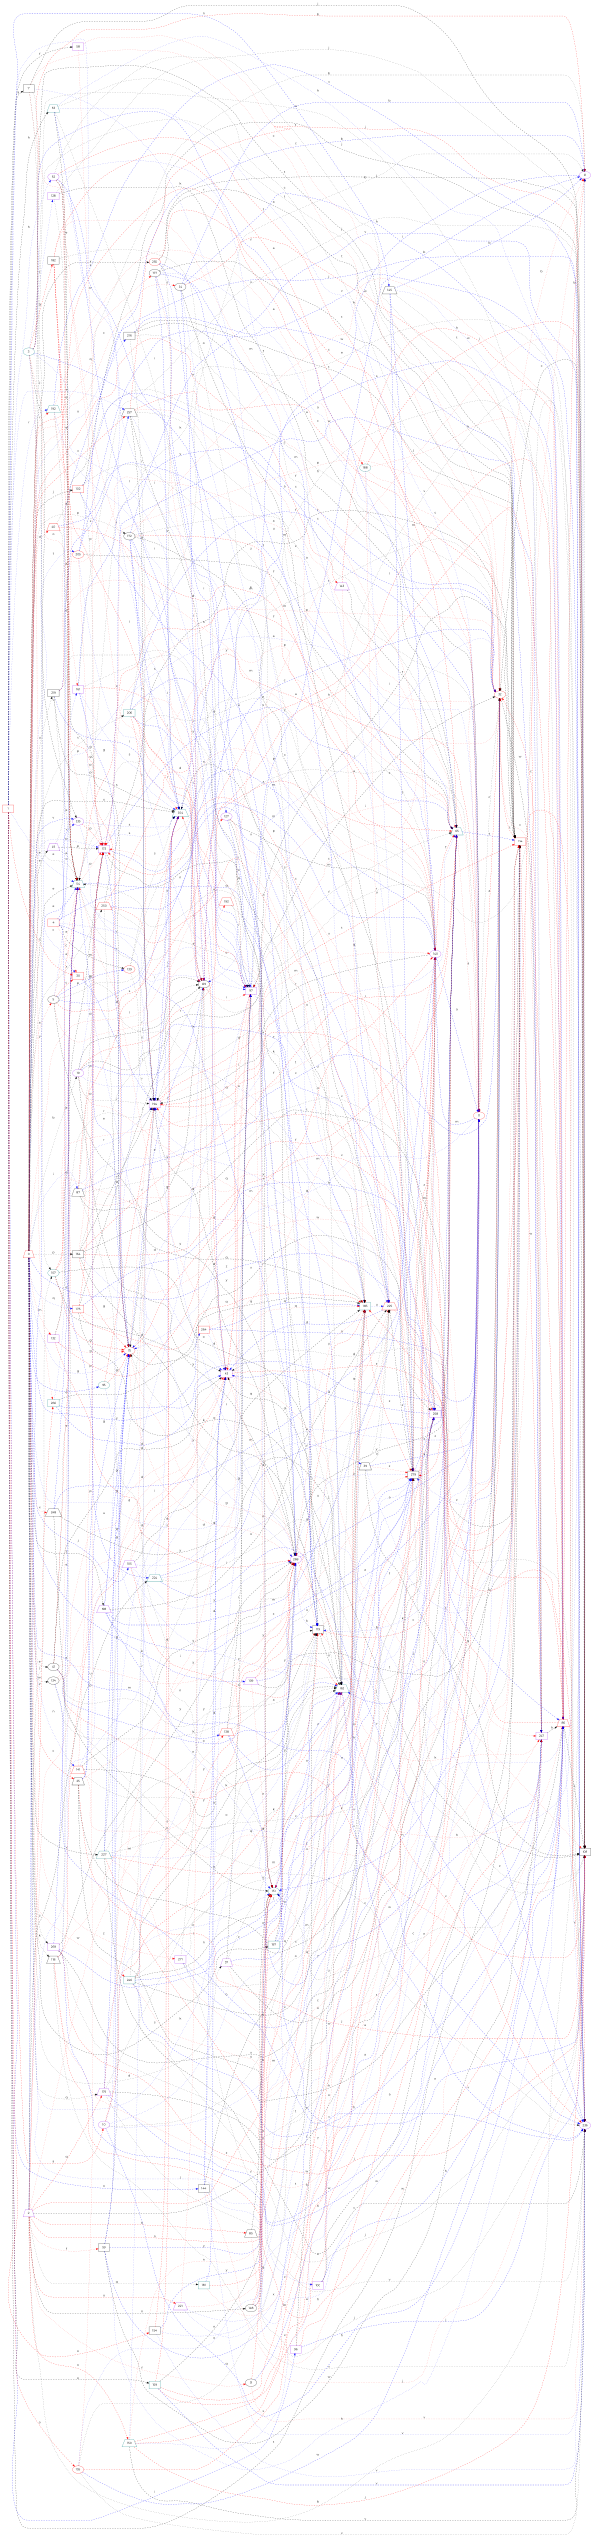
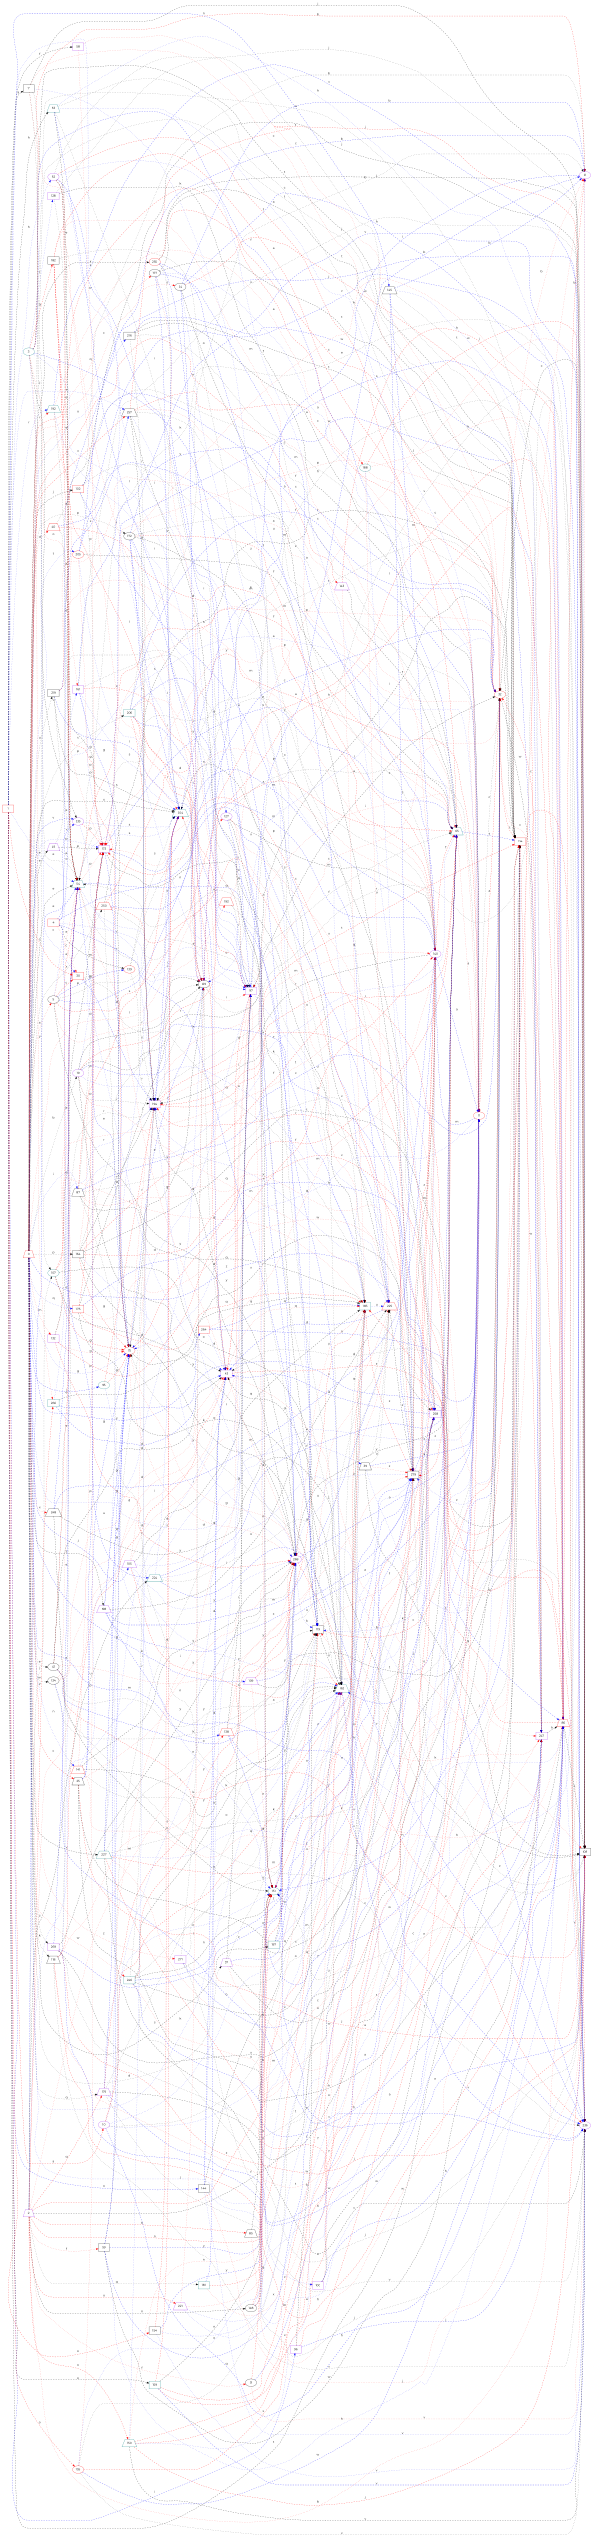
edge "2" -> "21": color black -> red
